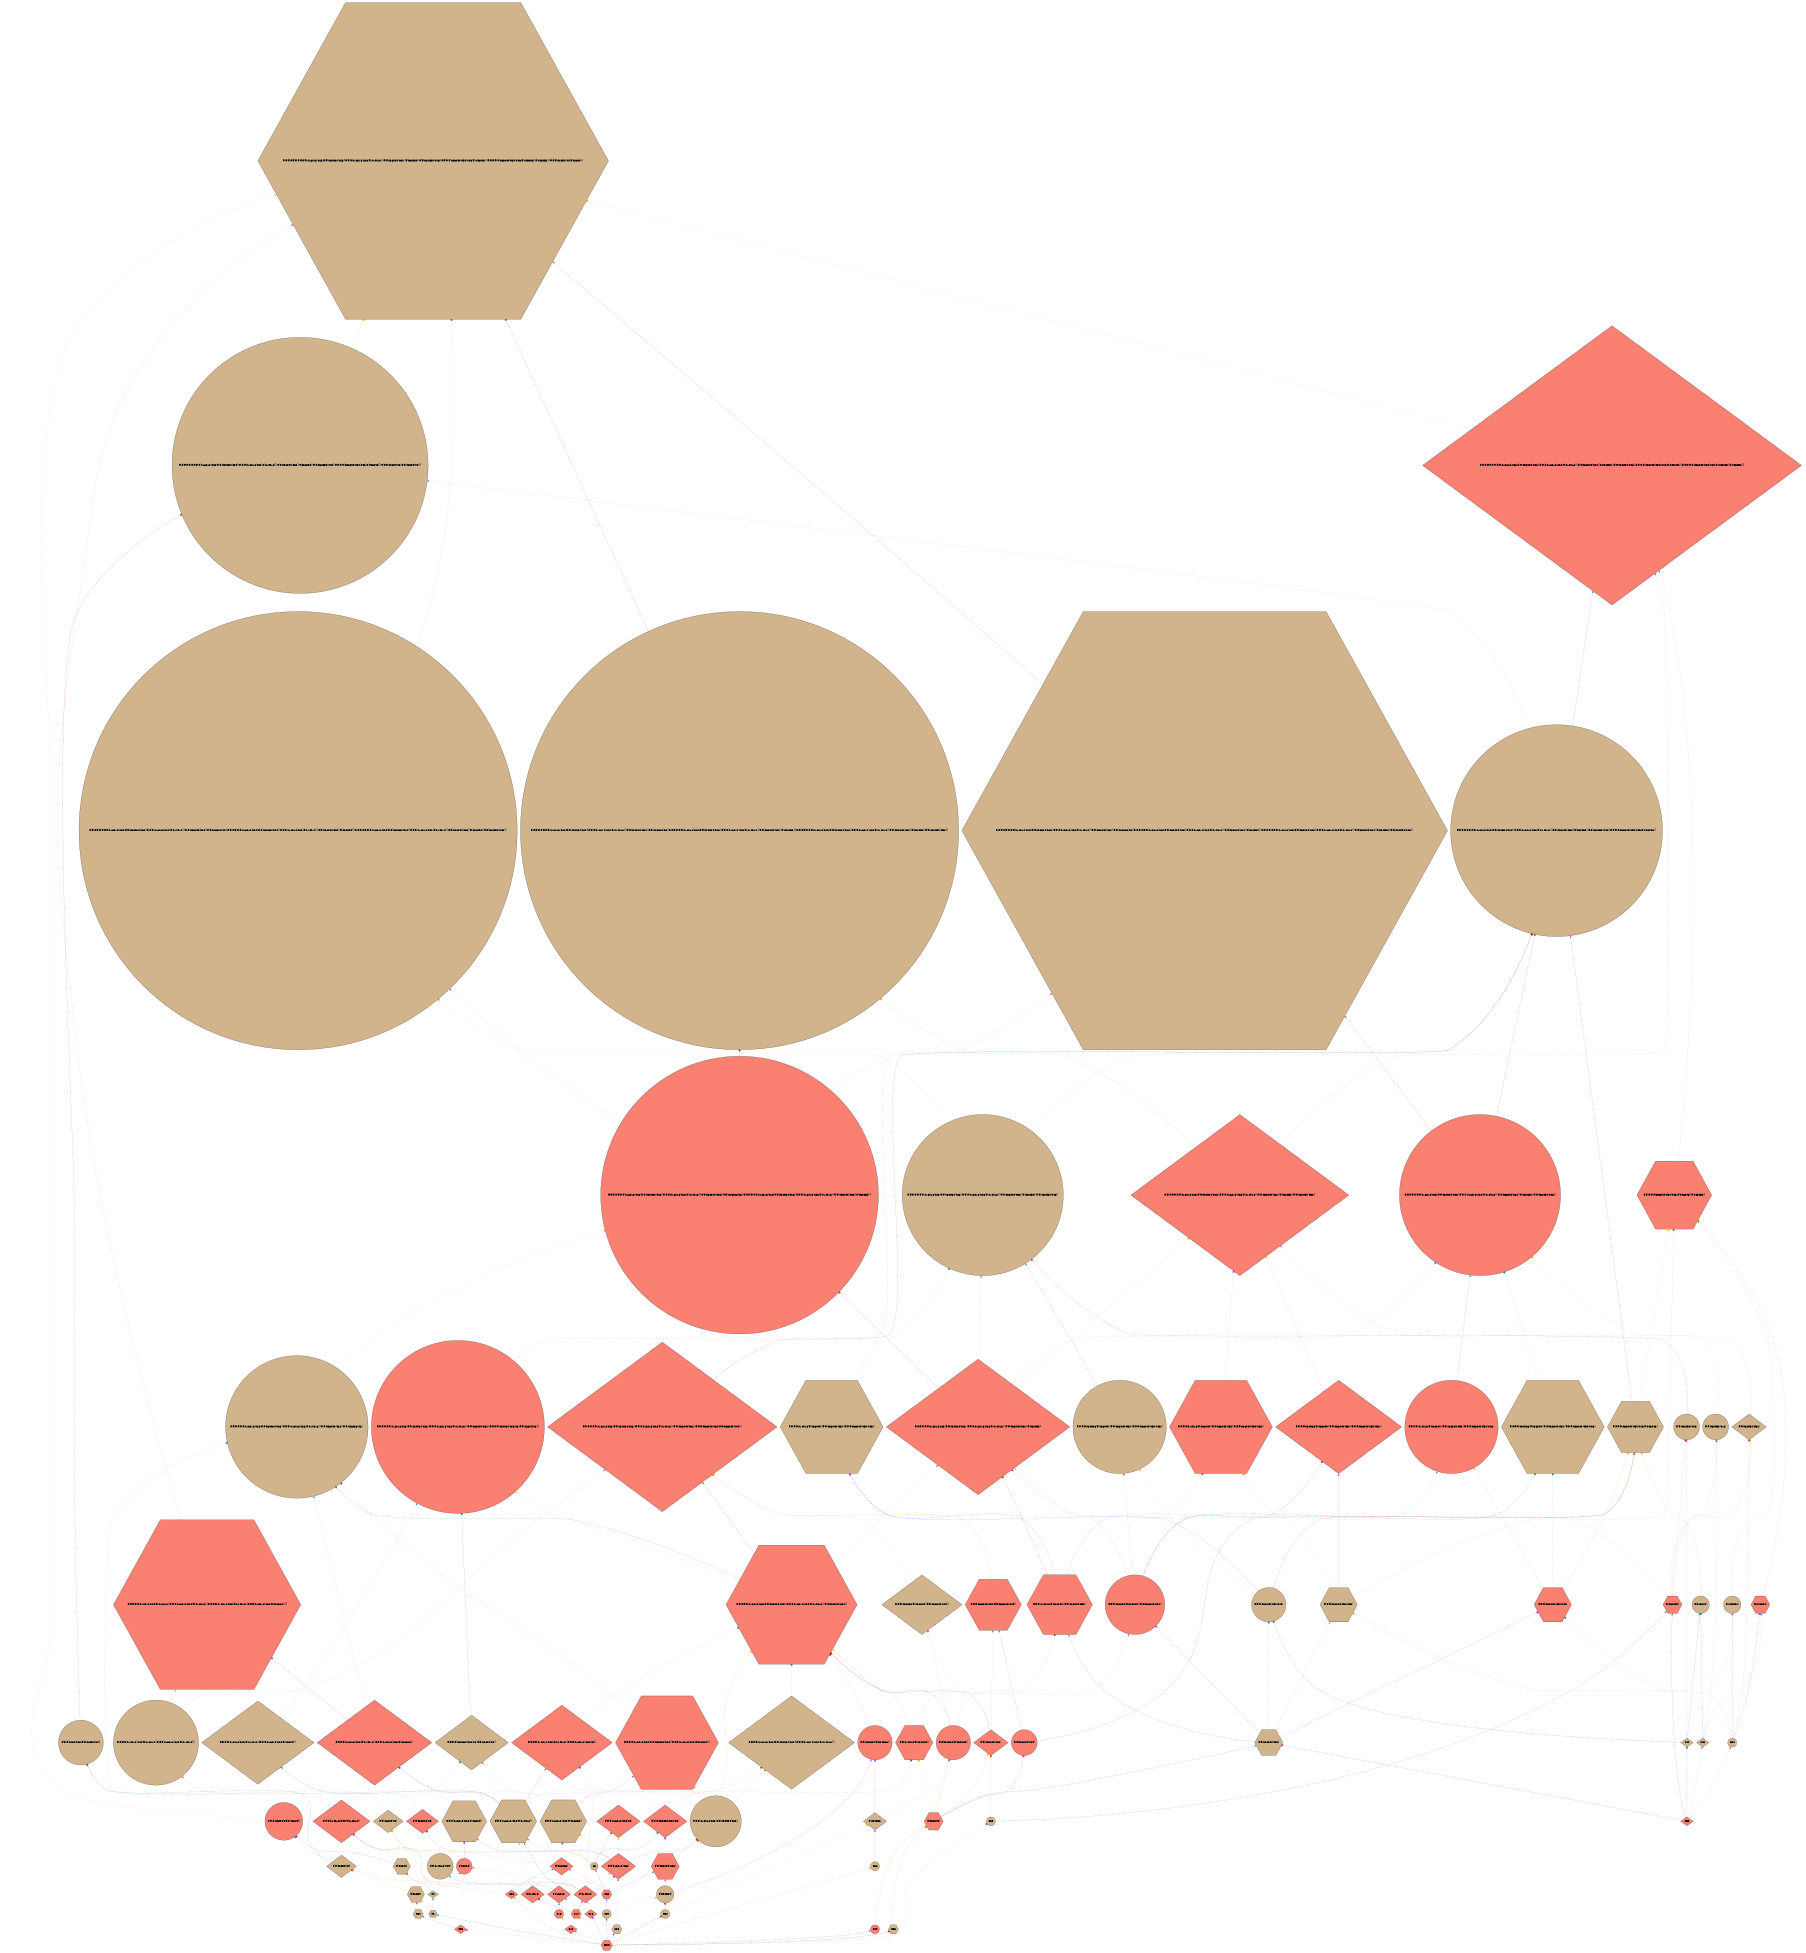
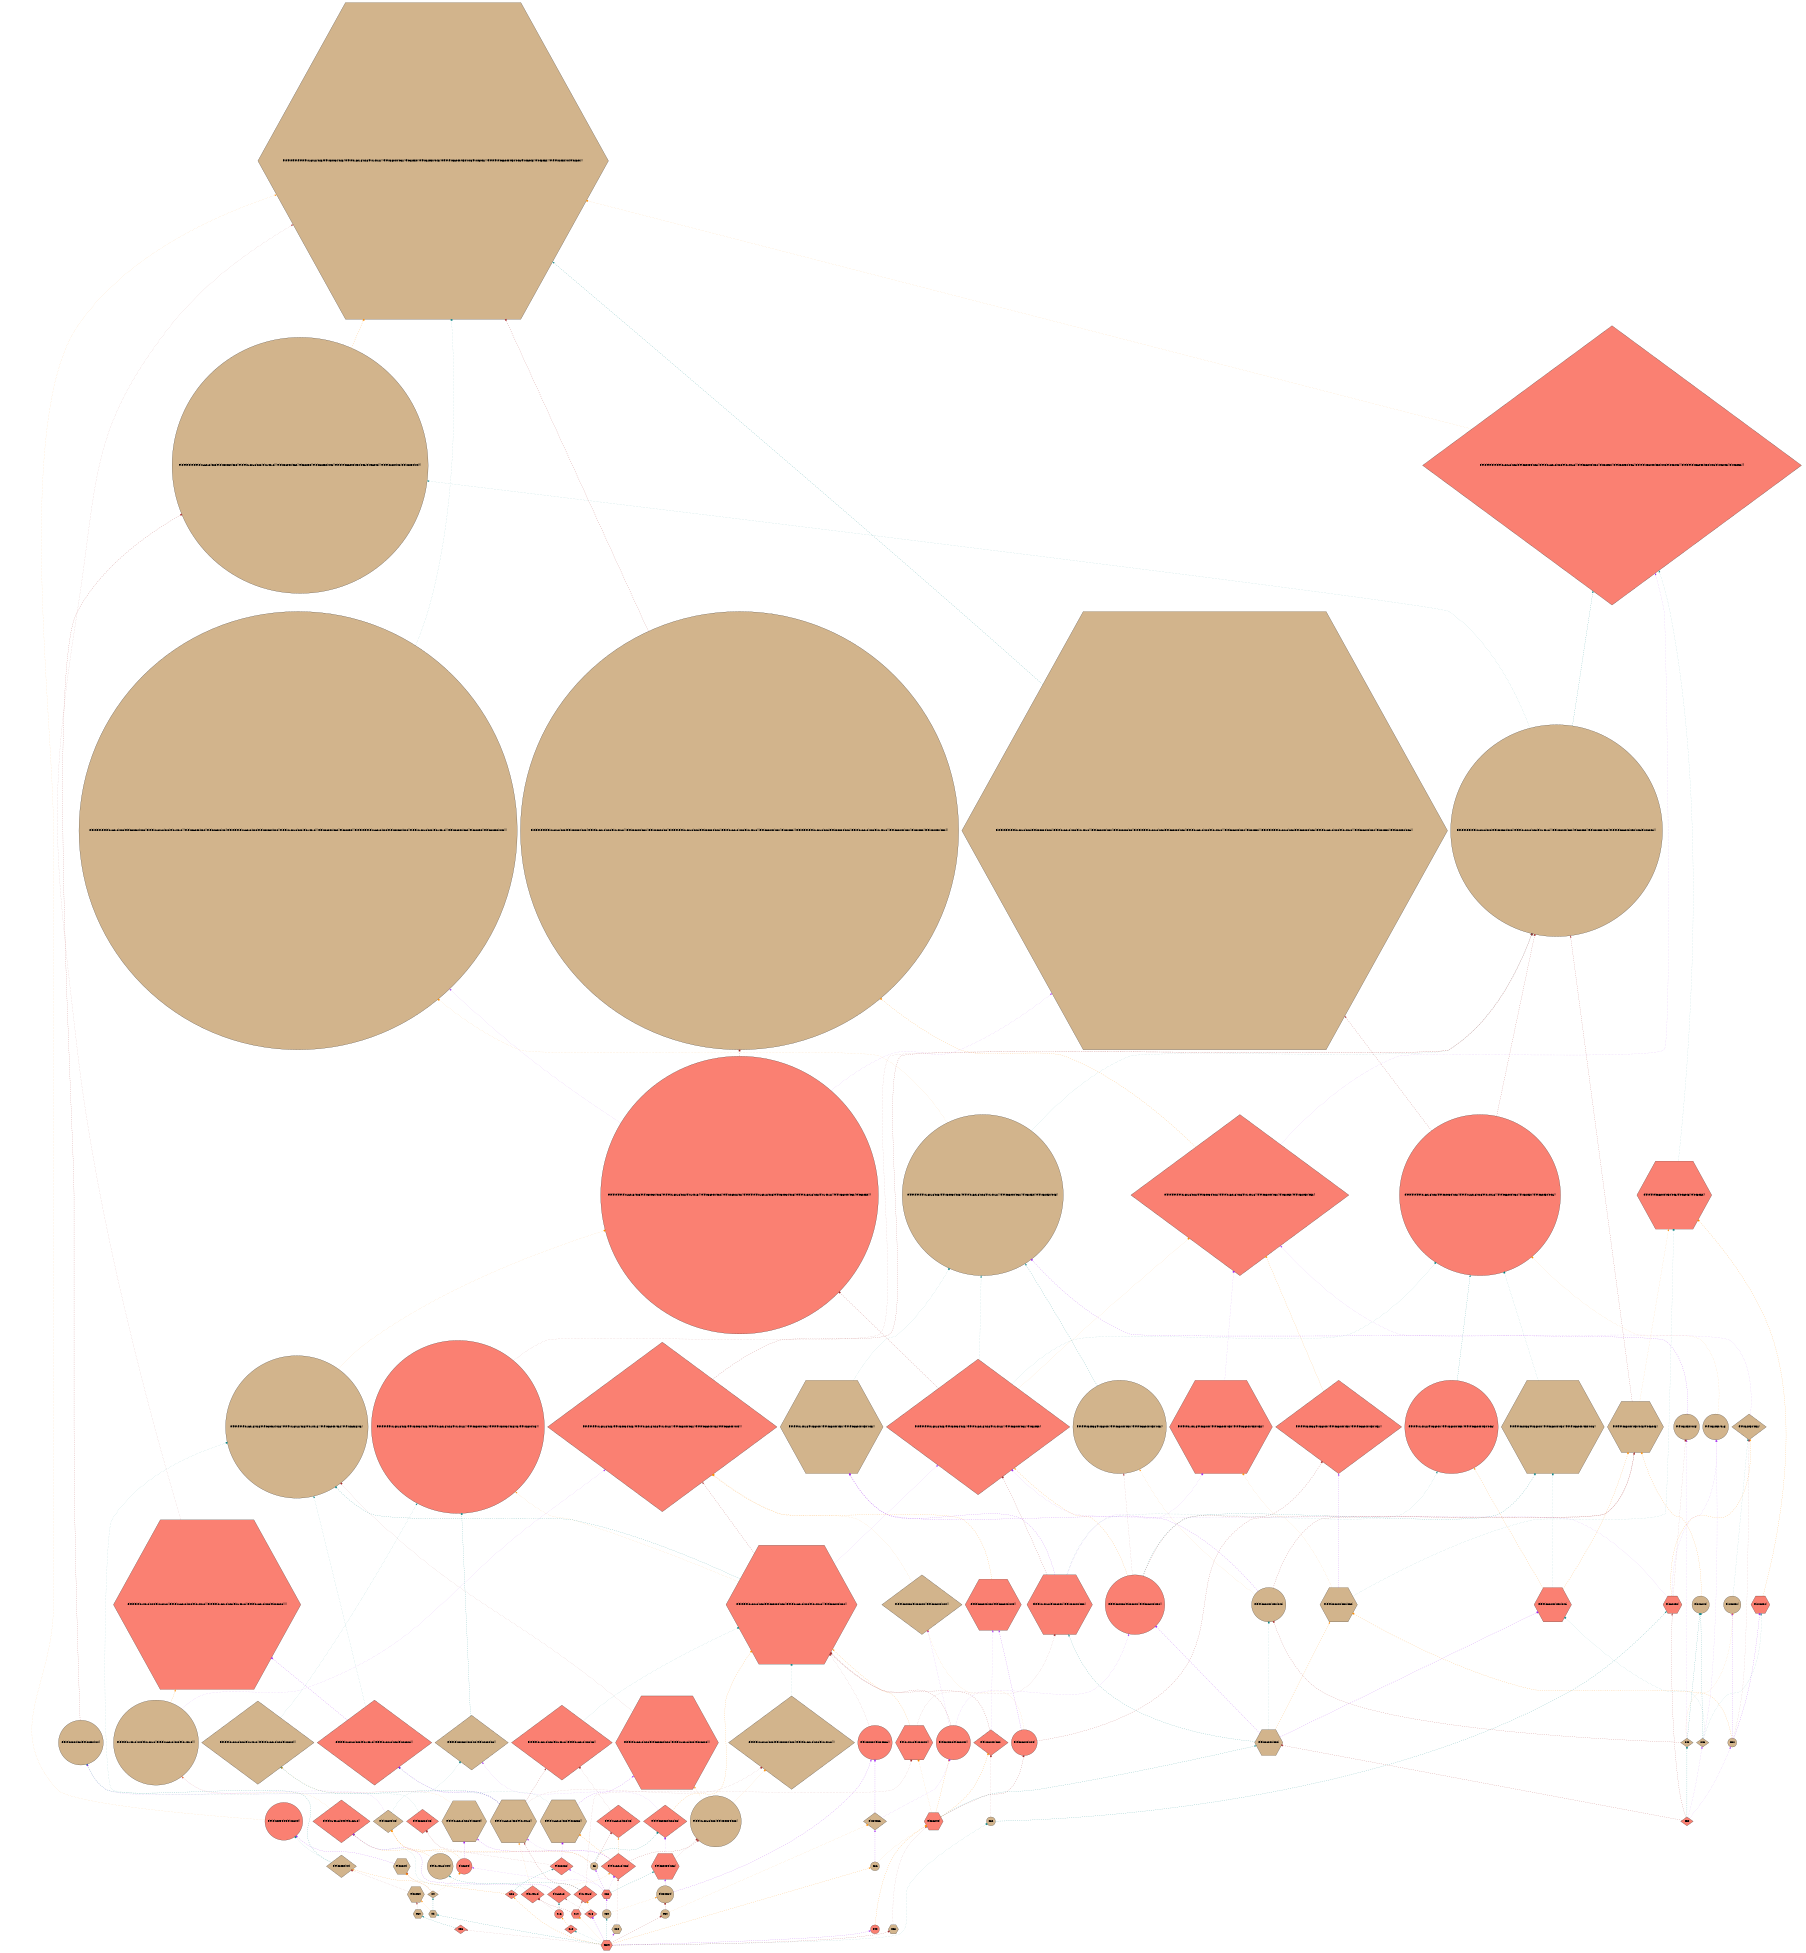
edge "e(o48o52)" -> "e(e(e(e(e(o36o40)o50)o46)e(o46o48))e(o48o52))": now "e(o48o52)" -> "e(e(o32o50)o52)"
edge "o18" -> "e(o14o18)": arrowhead normal -> box
